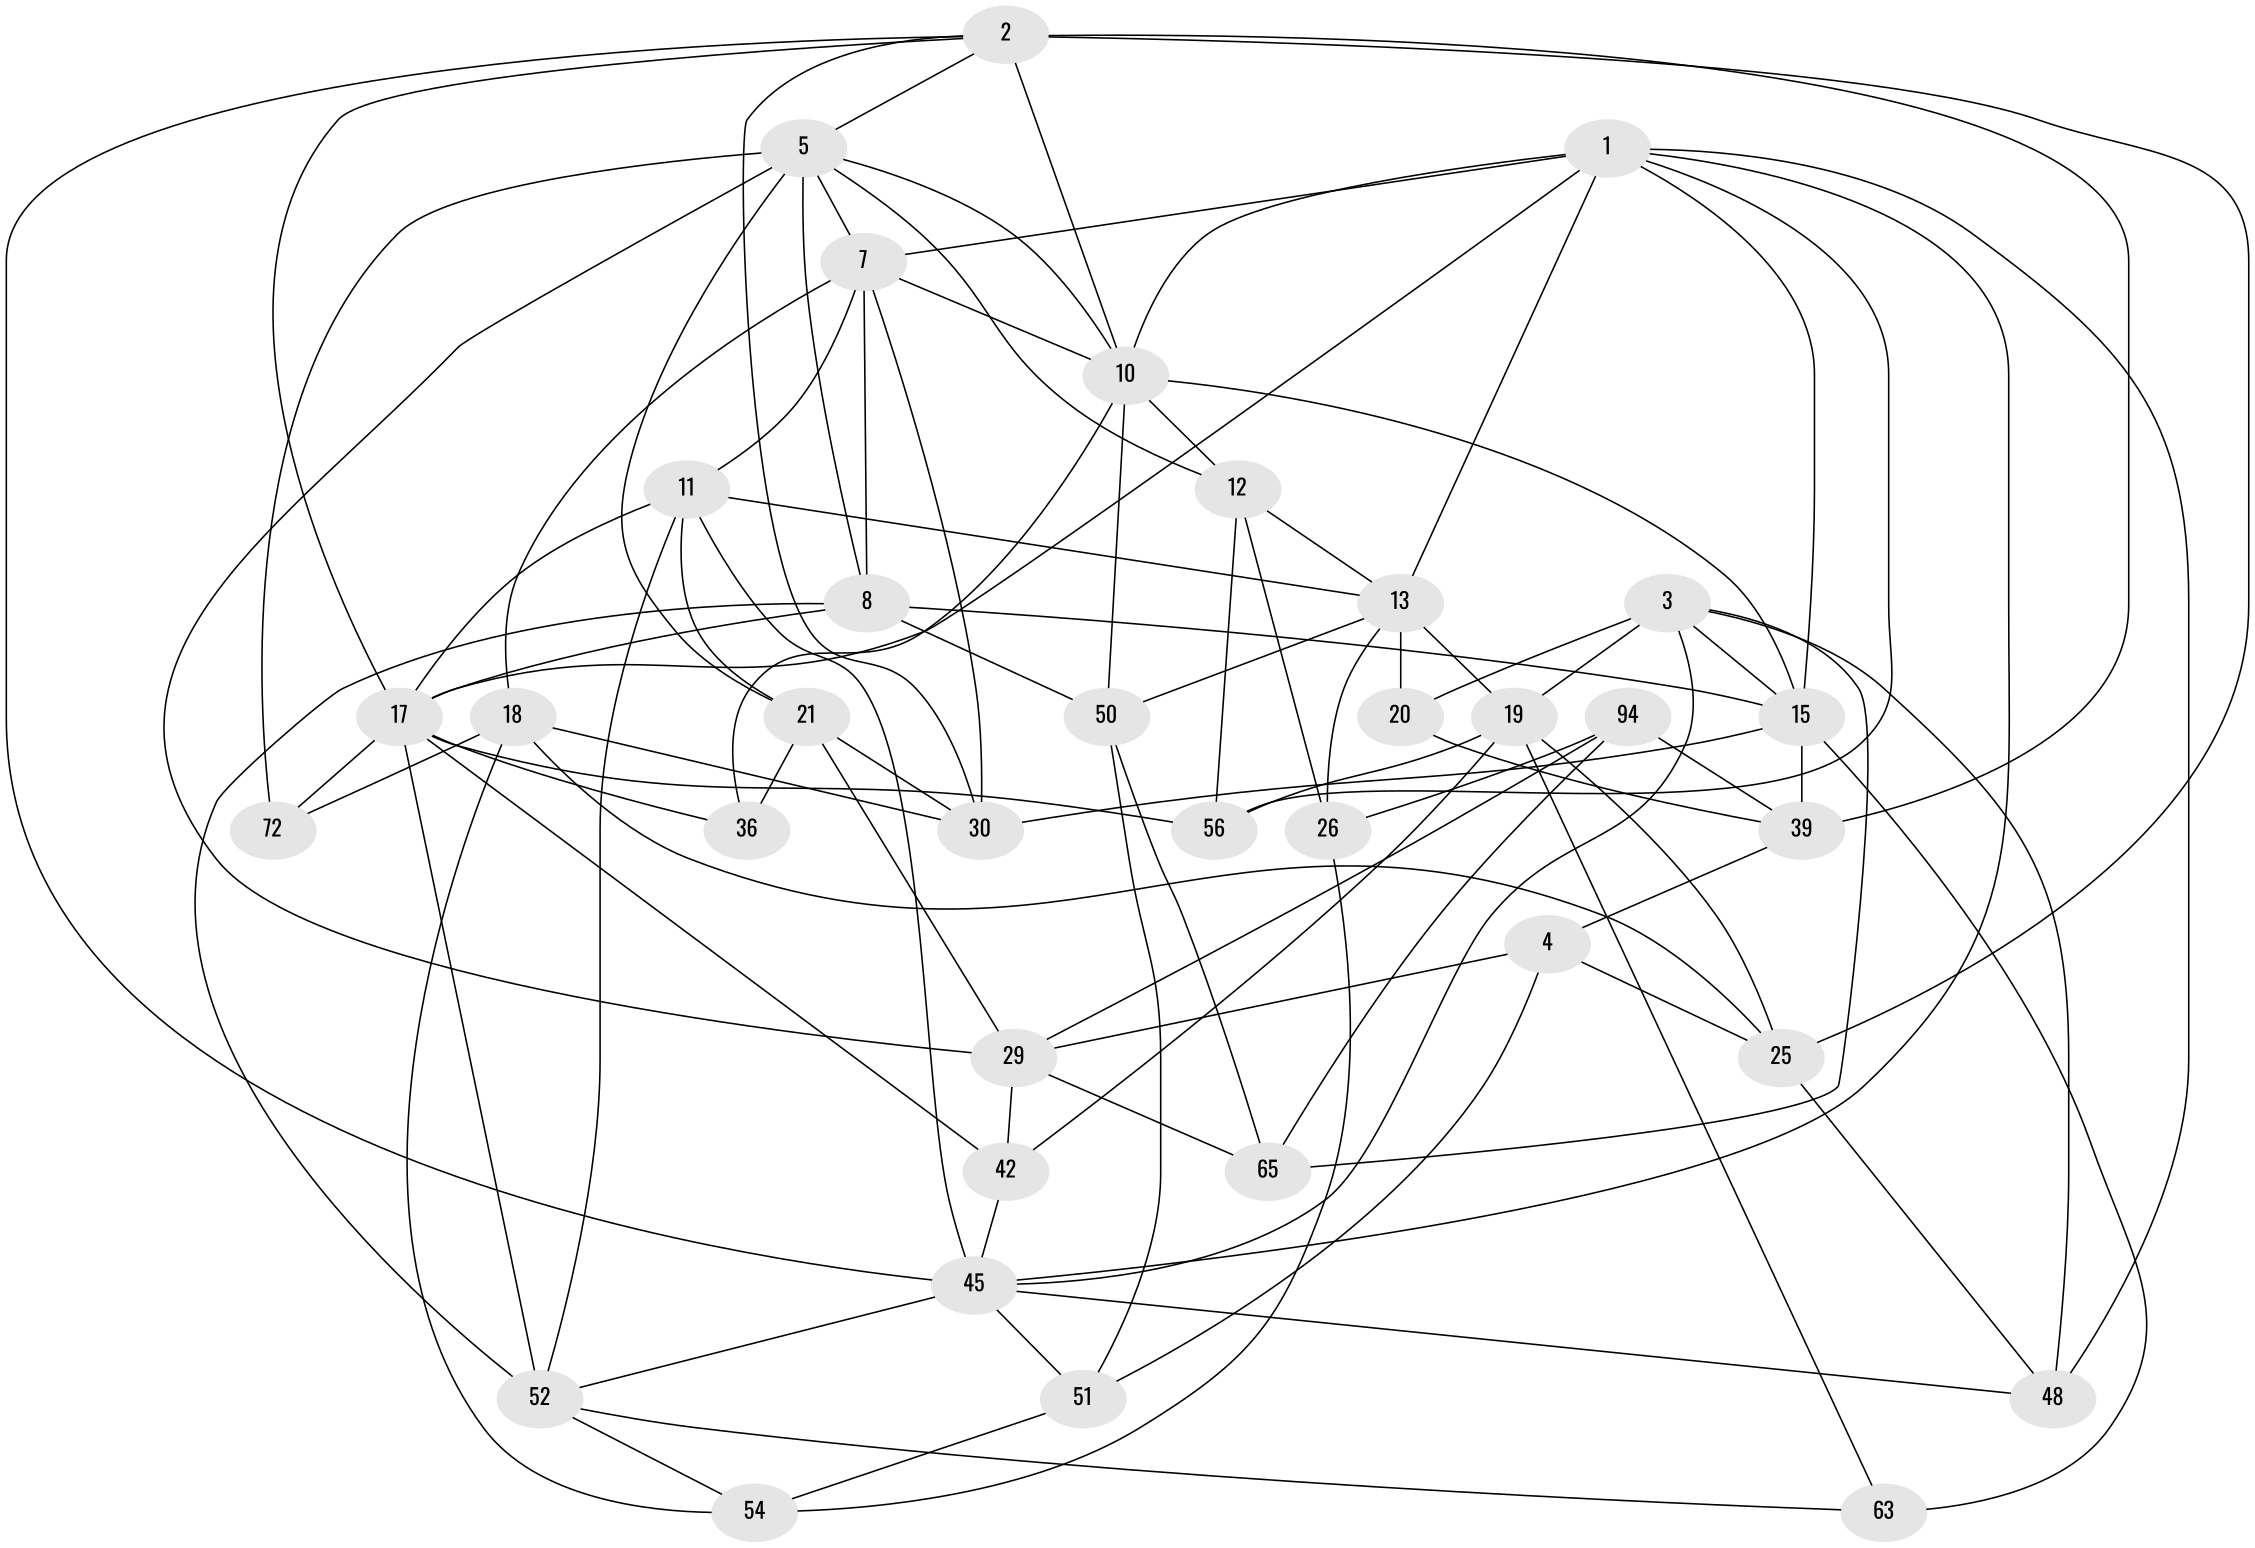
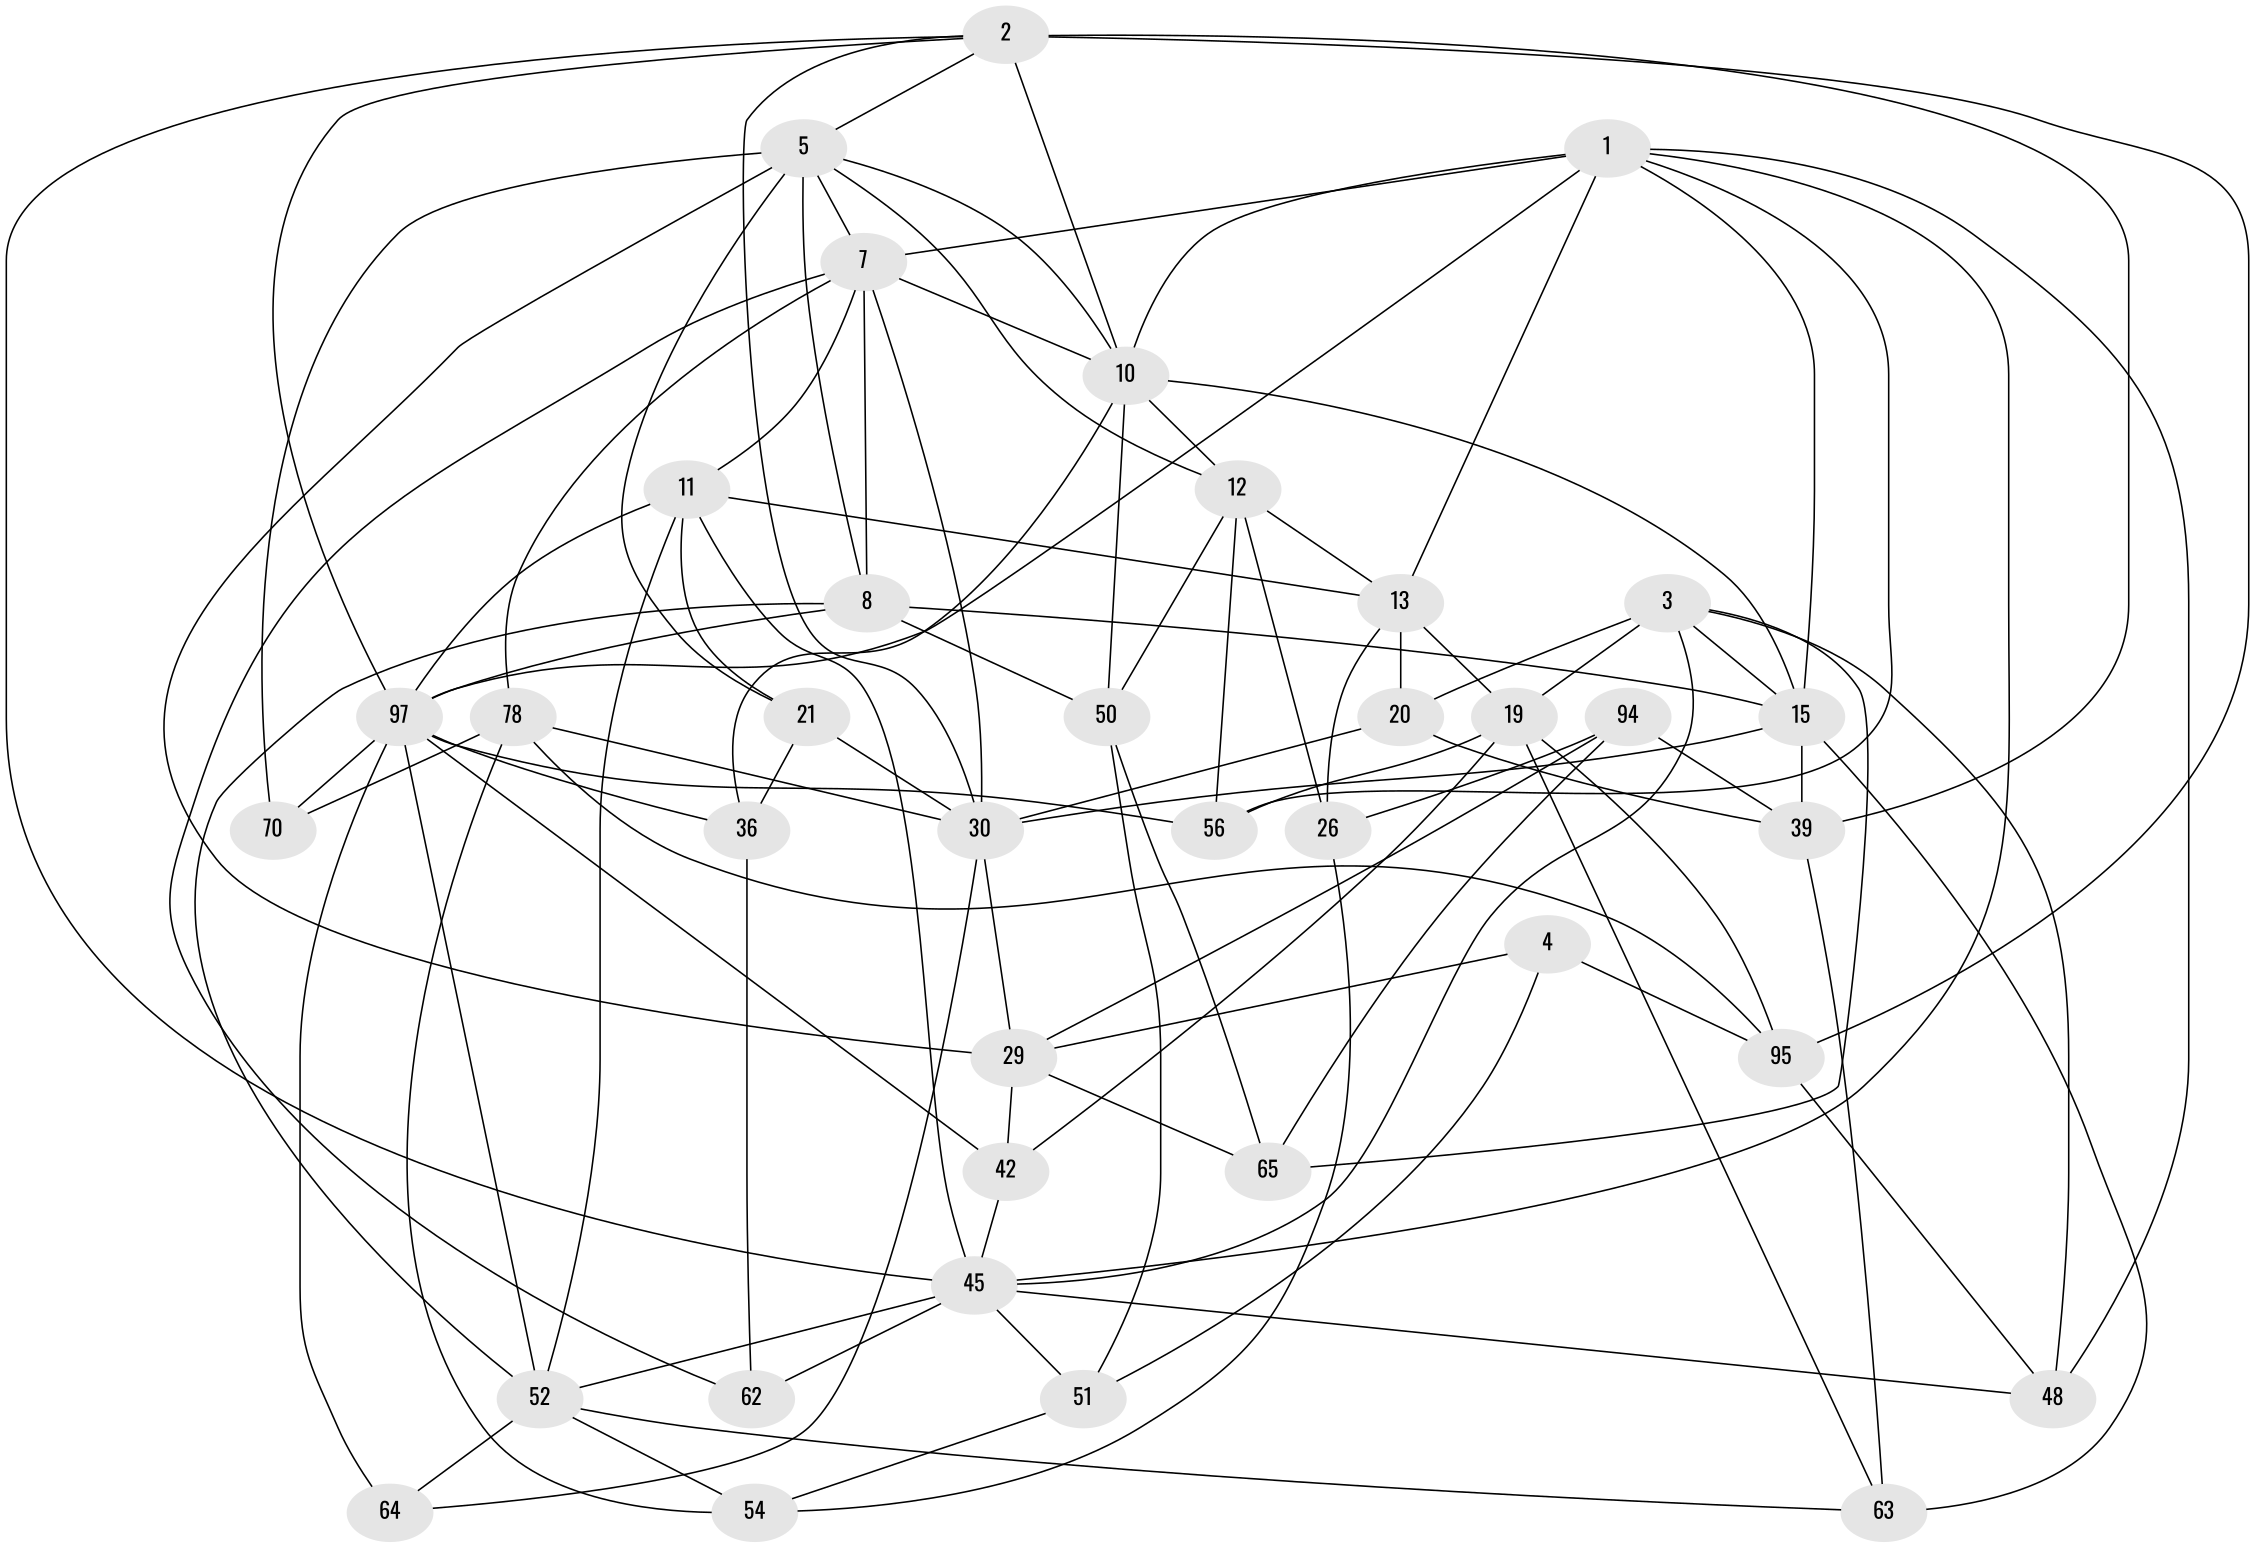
edge "13" -- "50": now "12" -- "50"
node "17": label "17" -> "97"
node "18": label "18" -> "78"
edge "20" -- "30": added
node "72": label "72" -> "70"
edge "21" -- "29": now "30" -- "29"
edge "39" -- "4": now "39" -- "63"
node "25": label "25" -> "95"
node "62": added
node "64": added
